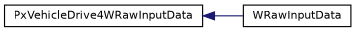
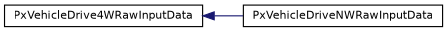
node "WRawInputData": label "WRawInputData" -> "PxVehicleDriveNWRawInputData"
